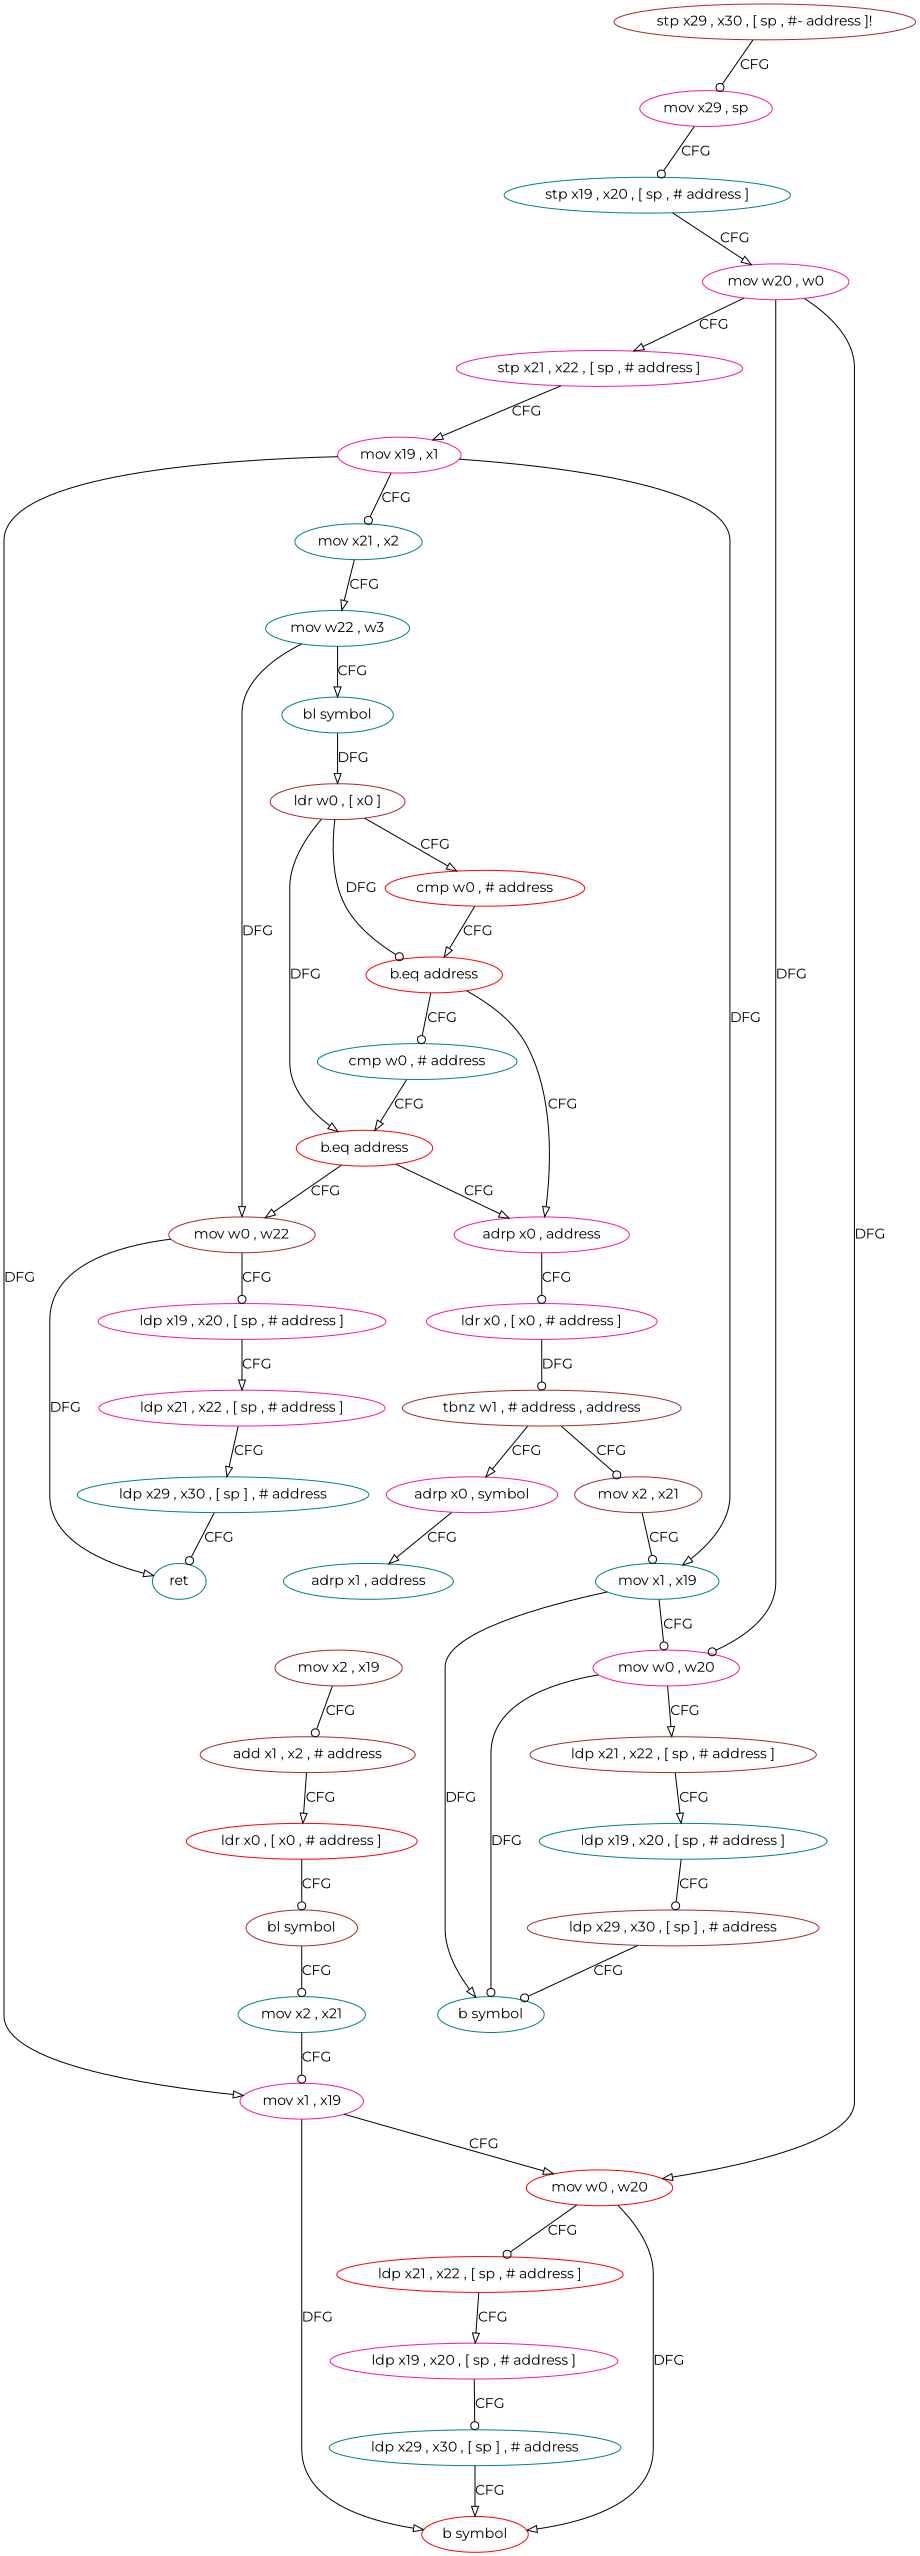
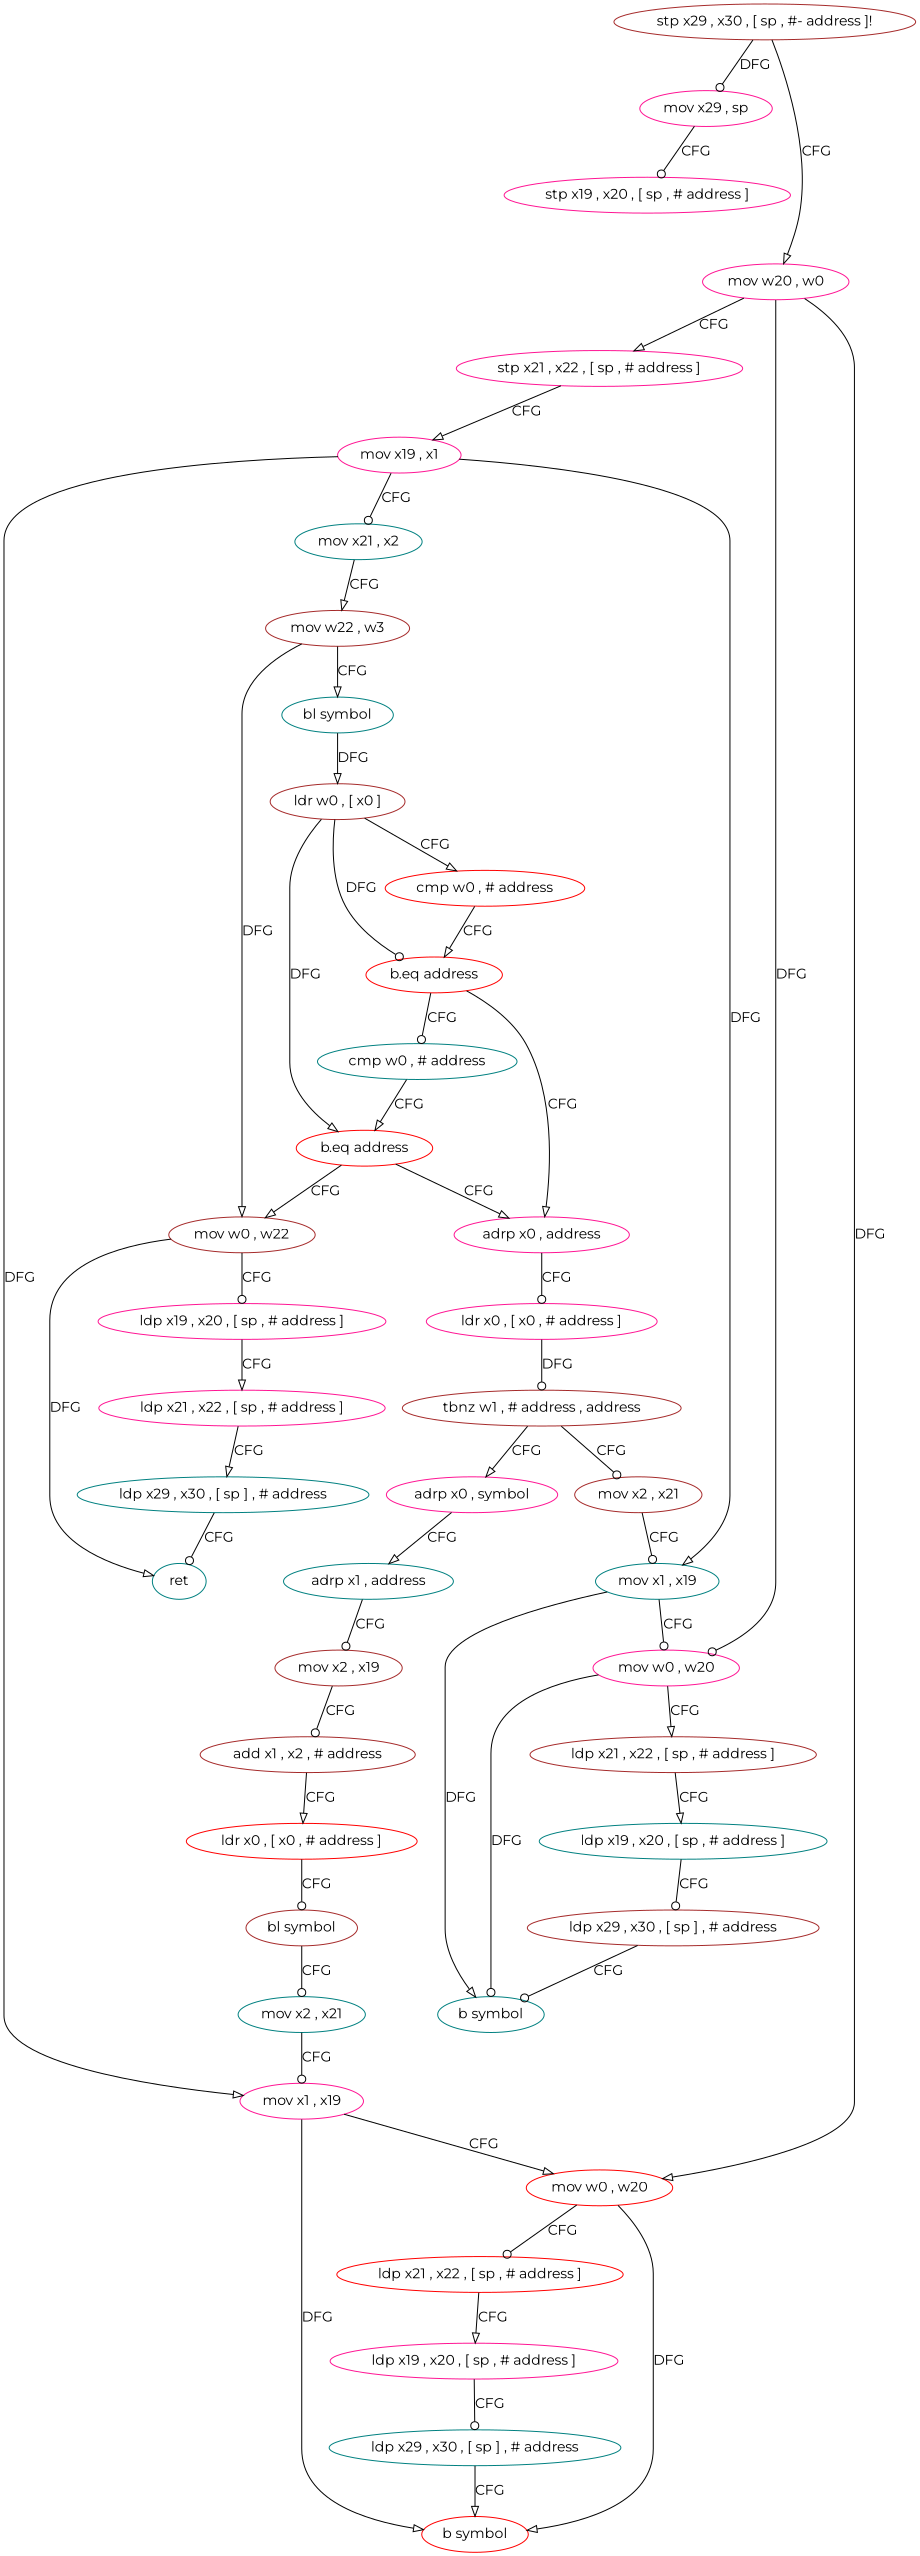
edge "stp x29 , x30 , [ sp , #- address ]!" -> "mov x29 , sp": label "CFG" -> "DFG"
node "stp x19 , x20 , [ sp , # address ]": color teal -> deeppink
edge "stp x19 , x20 , [ sp , # address ]" -> "mov w20 , w0": now "stp x29 , x30 , [ sp , #- address ]!" -> "mov w20 , w0"
node "mov w22 , w3": color teal -> brown
edge "adrp x1 , address" -> "mov x2 , x19": added, label "CFG"
